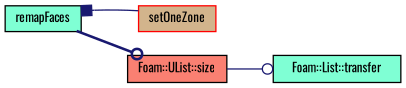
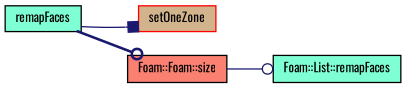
edge "setOneZone" -> "remapFaces": reversed
node "Foam::UList::size": label "Foam::UList::size" -> "Foam::Foam::size"
node "Foam::List::transfer": label "Foam::List::transfer" -> "Foam::List::remapFaces"
